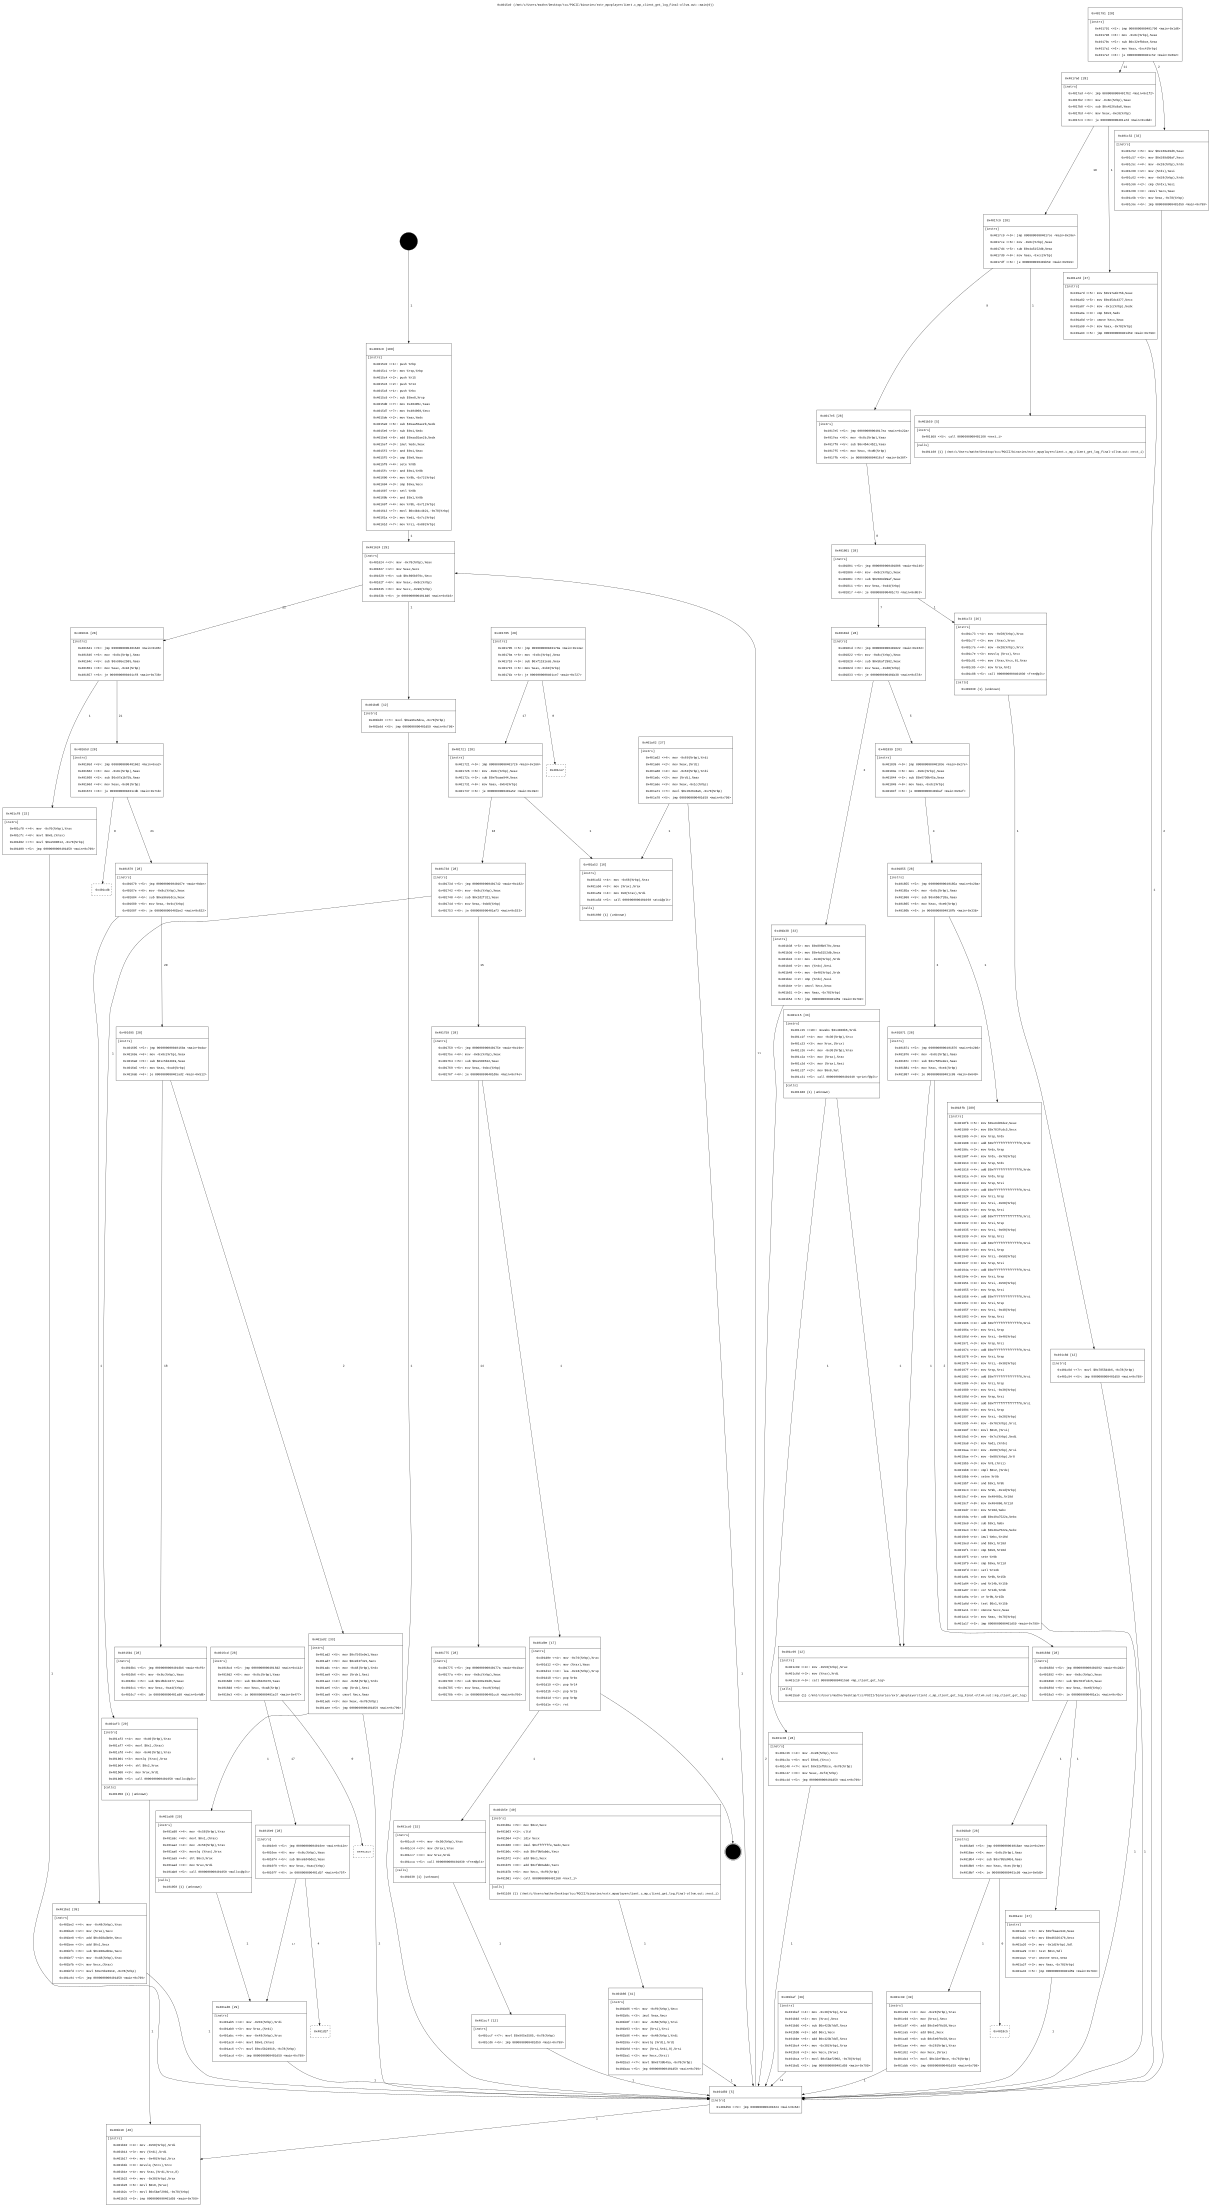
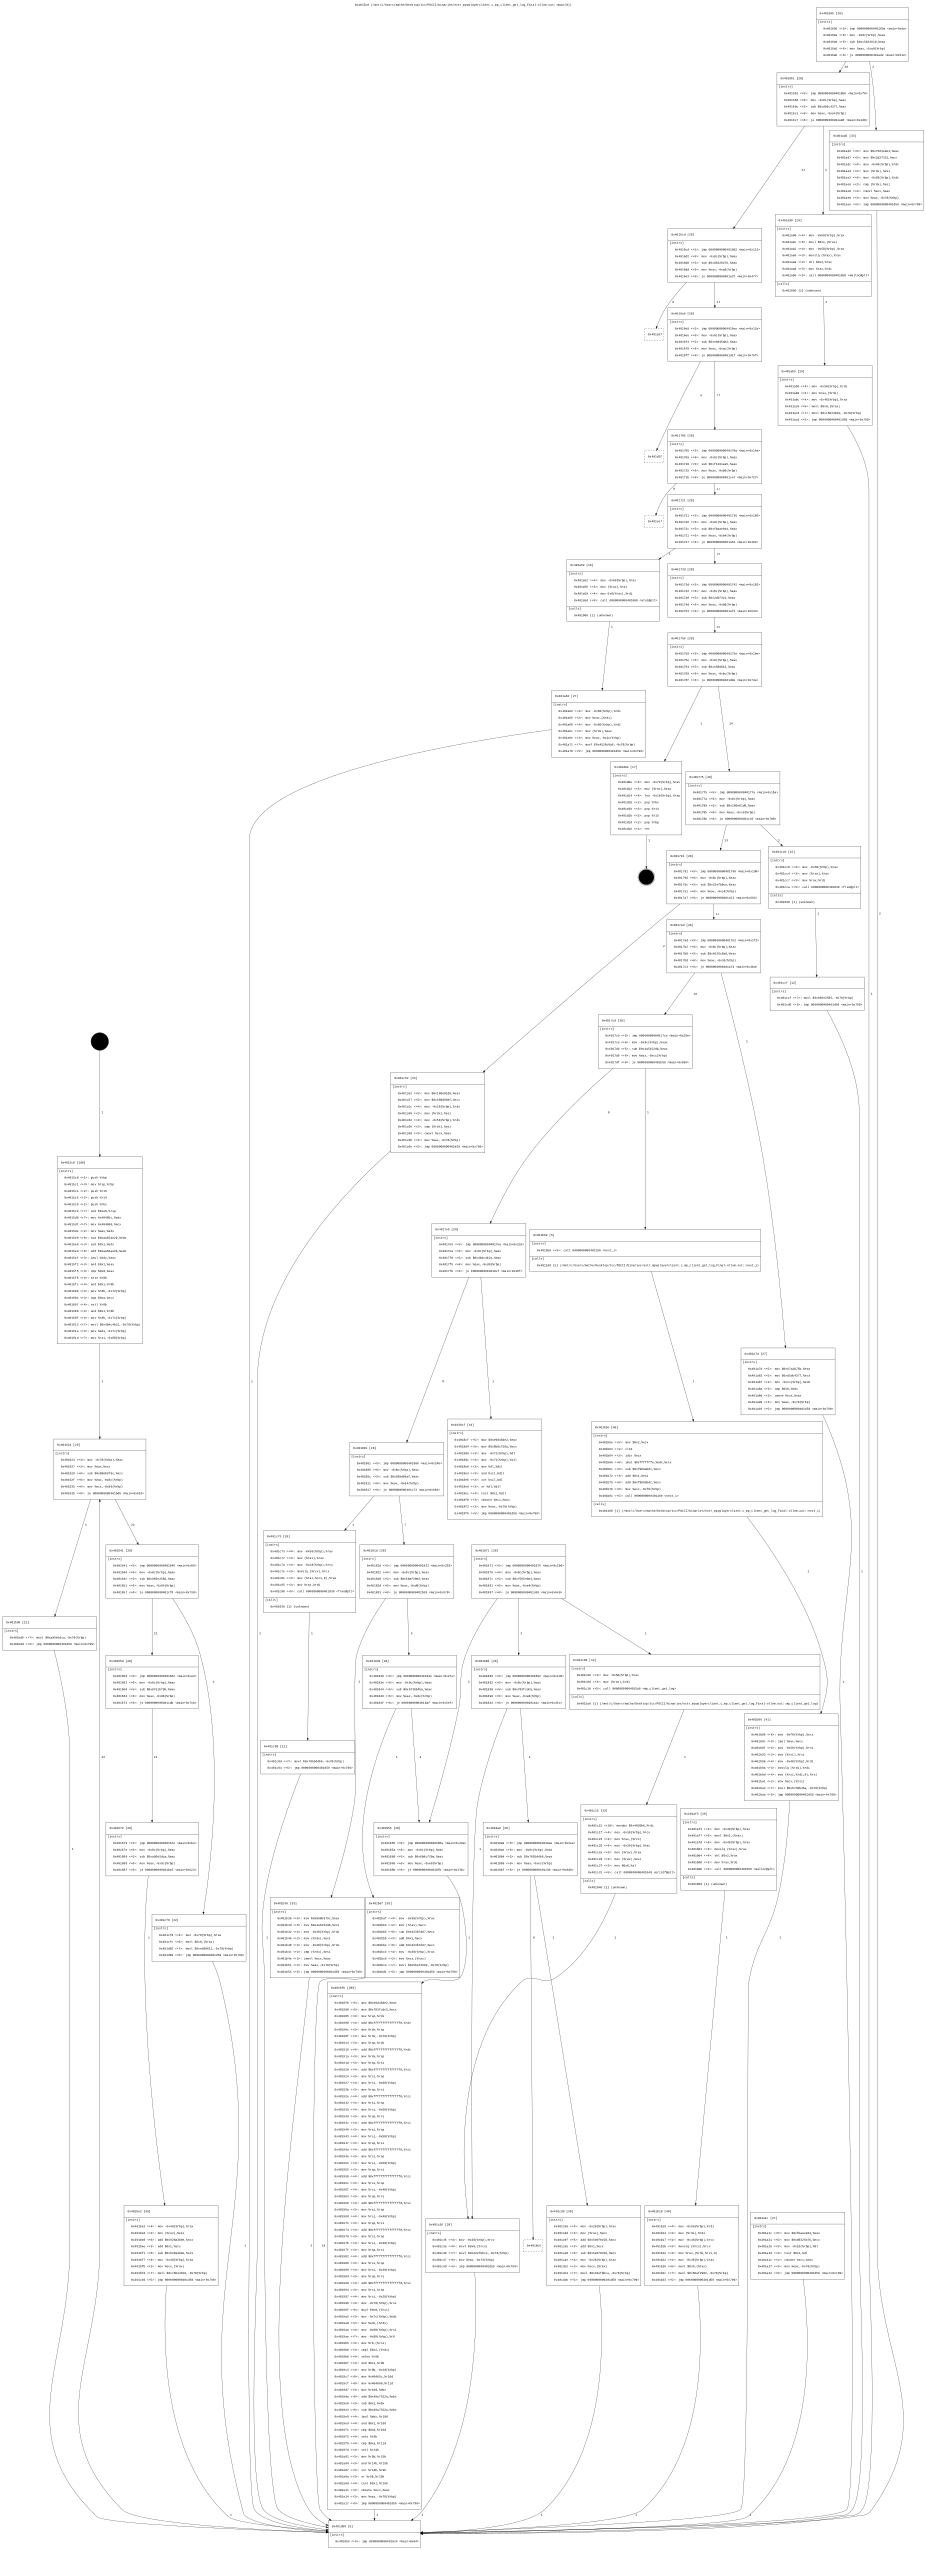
edge "0x4016b1 [28]" -> "0x4016cd [28]": added, label "17"
edge "0x401a62 [27]" -> "0x401a52 [16]": reversed
edge "0x401775 [28]" -> "0x401791 [28]": added, label "13"
node "0x401cdb": removed
edge "0x401679 [28]" -> "0x401695 [28]": removed, label "20"
edge "0x401855 [28]" -> "0x401871 [28]": reversed
edge "0x40173d [28]" -> "0x401af3 [29]": removed, label "1"
edge "0x401b59 [5]" -> "0x401b5e [40]": added, label "1"
edge "0x401c15 [33]" -> "0x401c09 [12]": reversed
node "0x4018cf [44]": added
edge "0x401ad2 [33]" -> "0x401a98 [29]": now "0x4016b1 [28]" -> "0x401a98 [29]"
edge "0x401d0e [17]" -> "0x401cc0 [15]": now "0x401775 [28]" -> "0x401cc0 [15]"
edge "0x401839 [28]" -> "0x401baf [39]": added, label "1"
edge "0x40188d [28]" -> "0x401a1c [27]": now "0x40188d [28]" -> "0x401c36 [28]"
edge "0x4016e9 [28]" -> "0x401ab5 [29]": now "0x4016e9 [28]" -> "0x401705 [28]"
edge "0x401d59 [5]" -> "0x401b10 [40]": reversed
